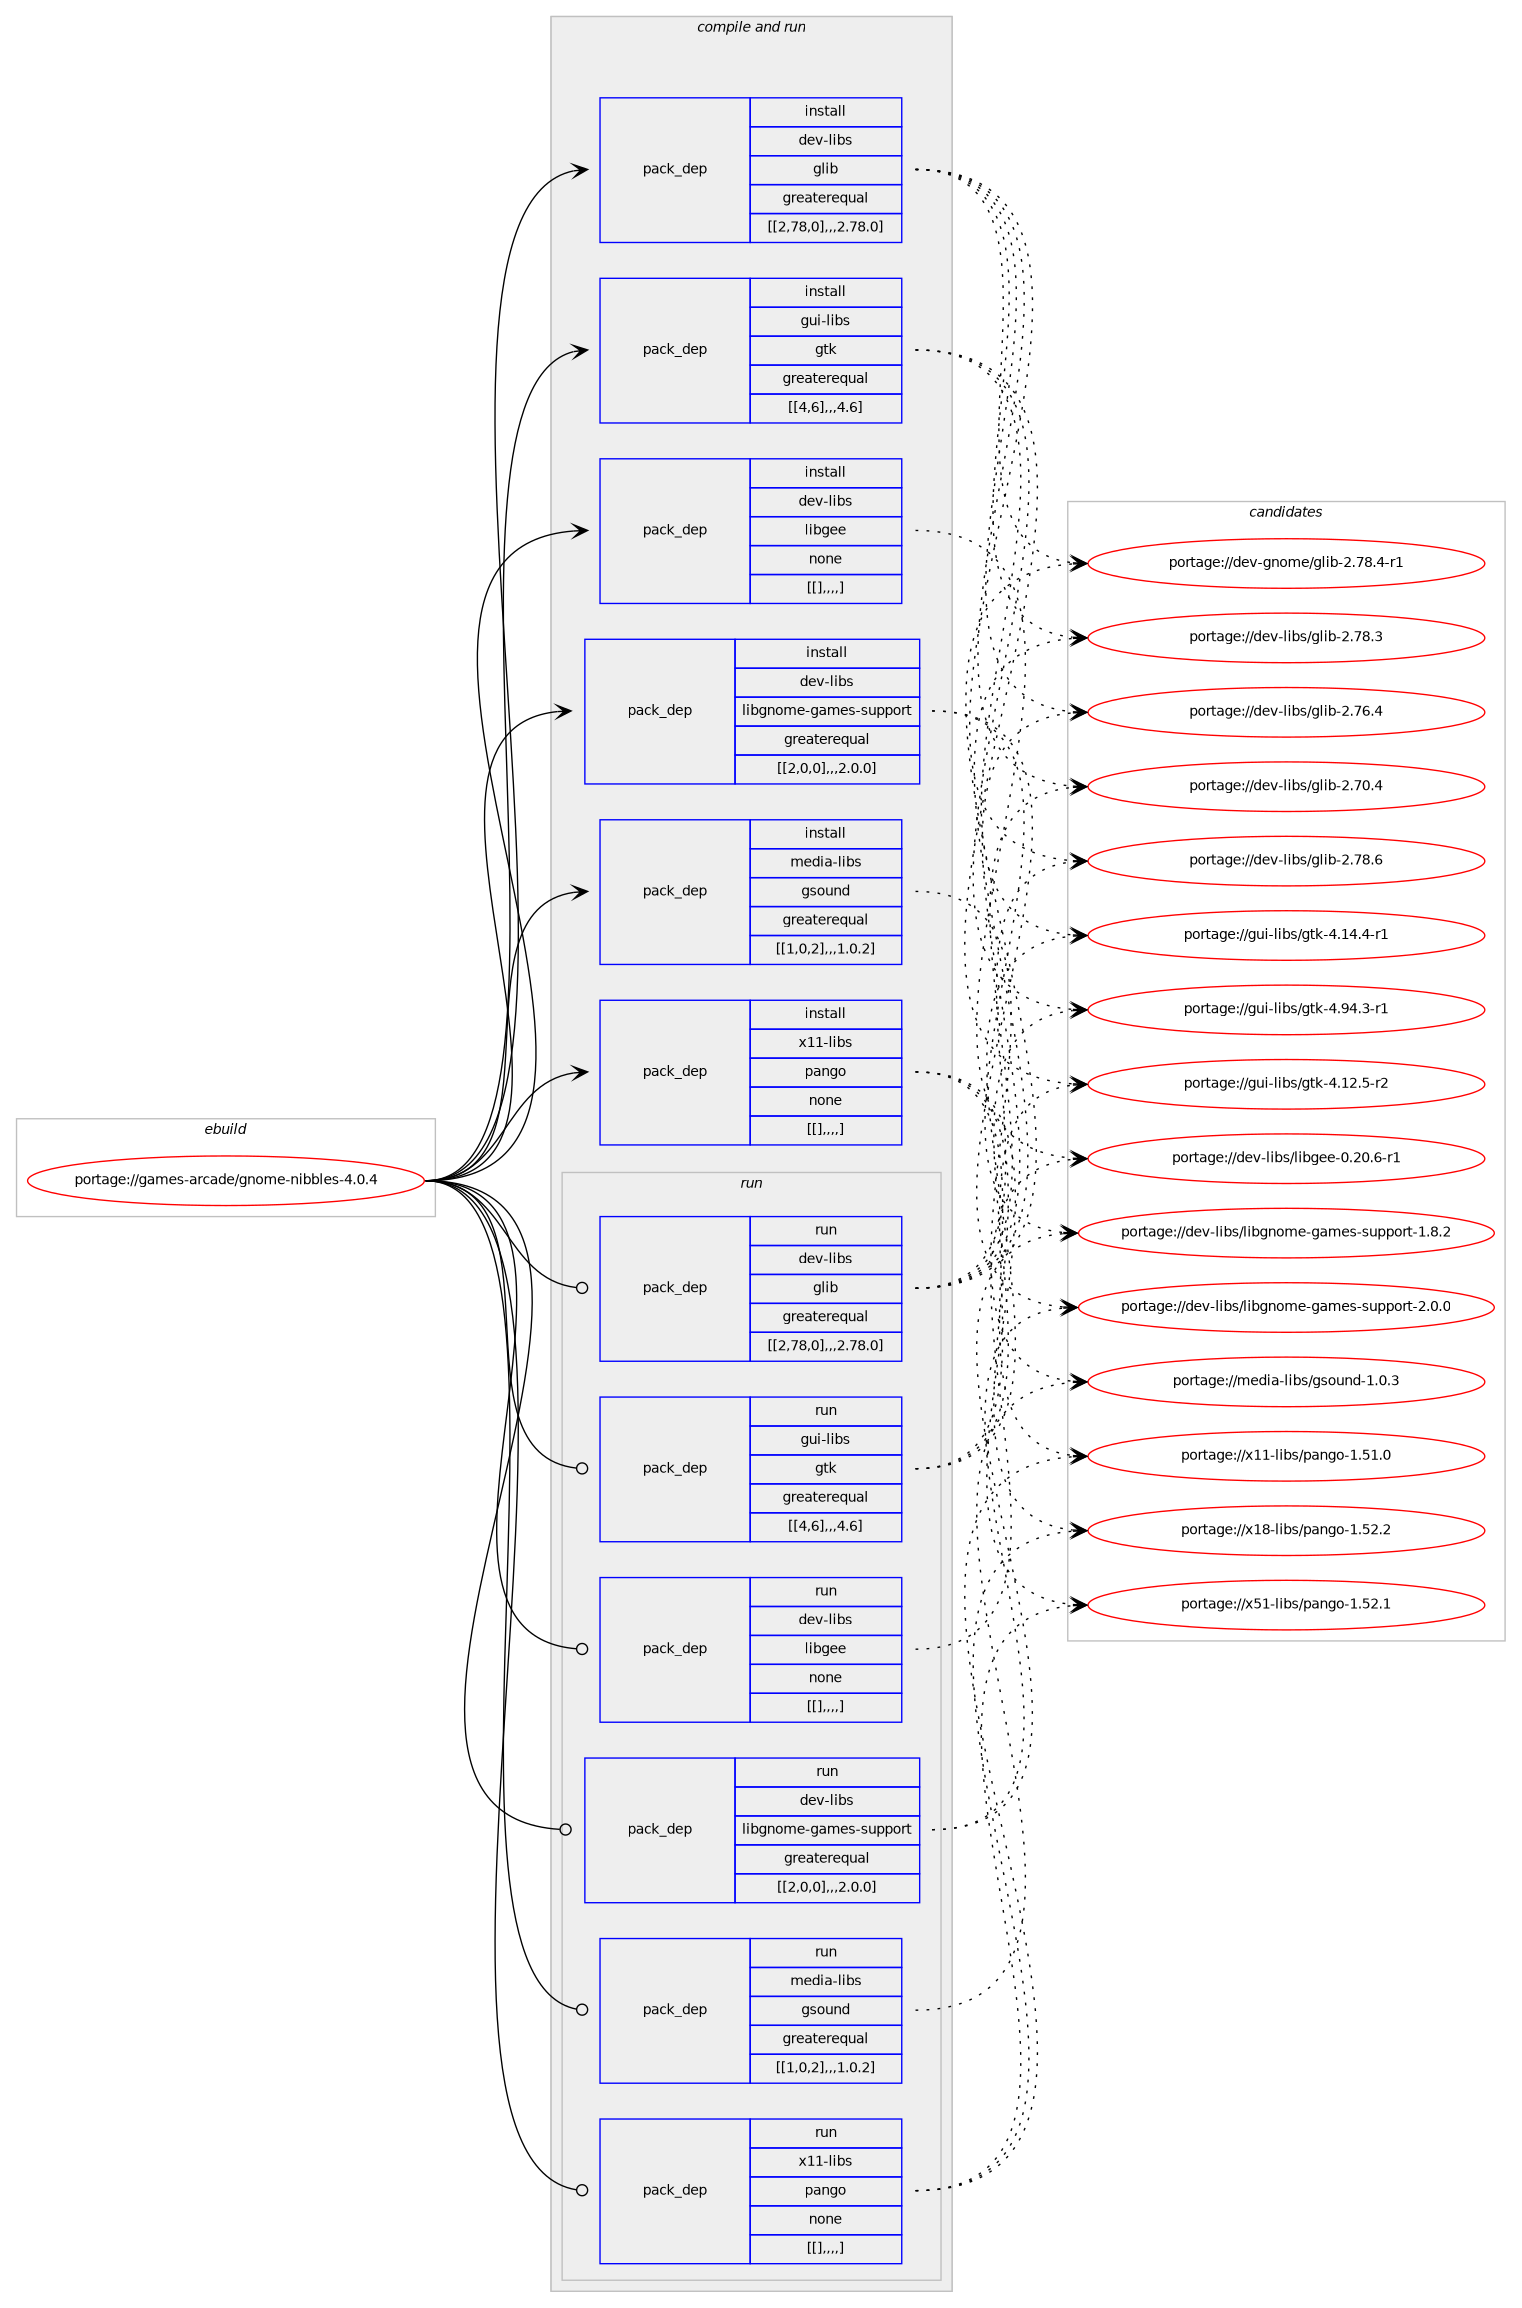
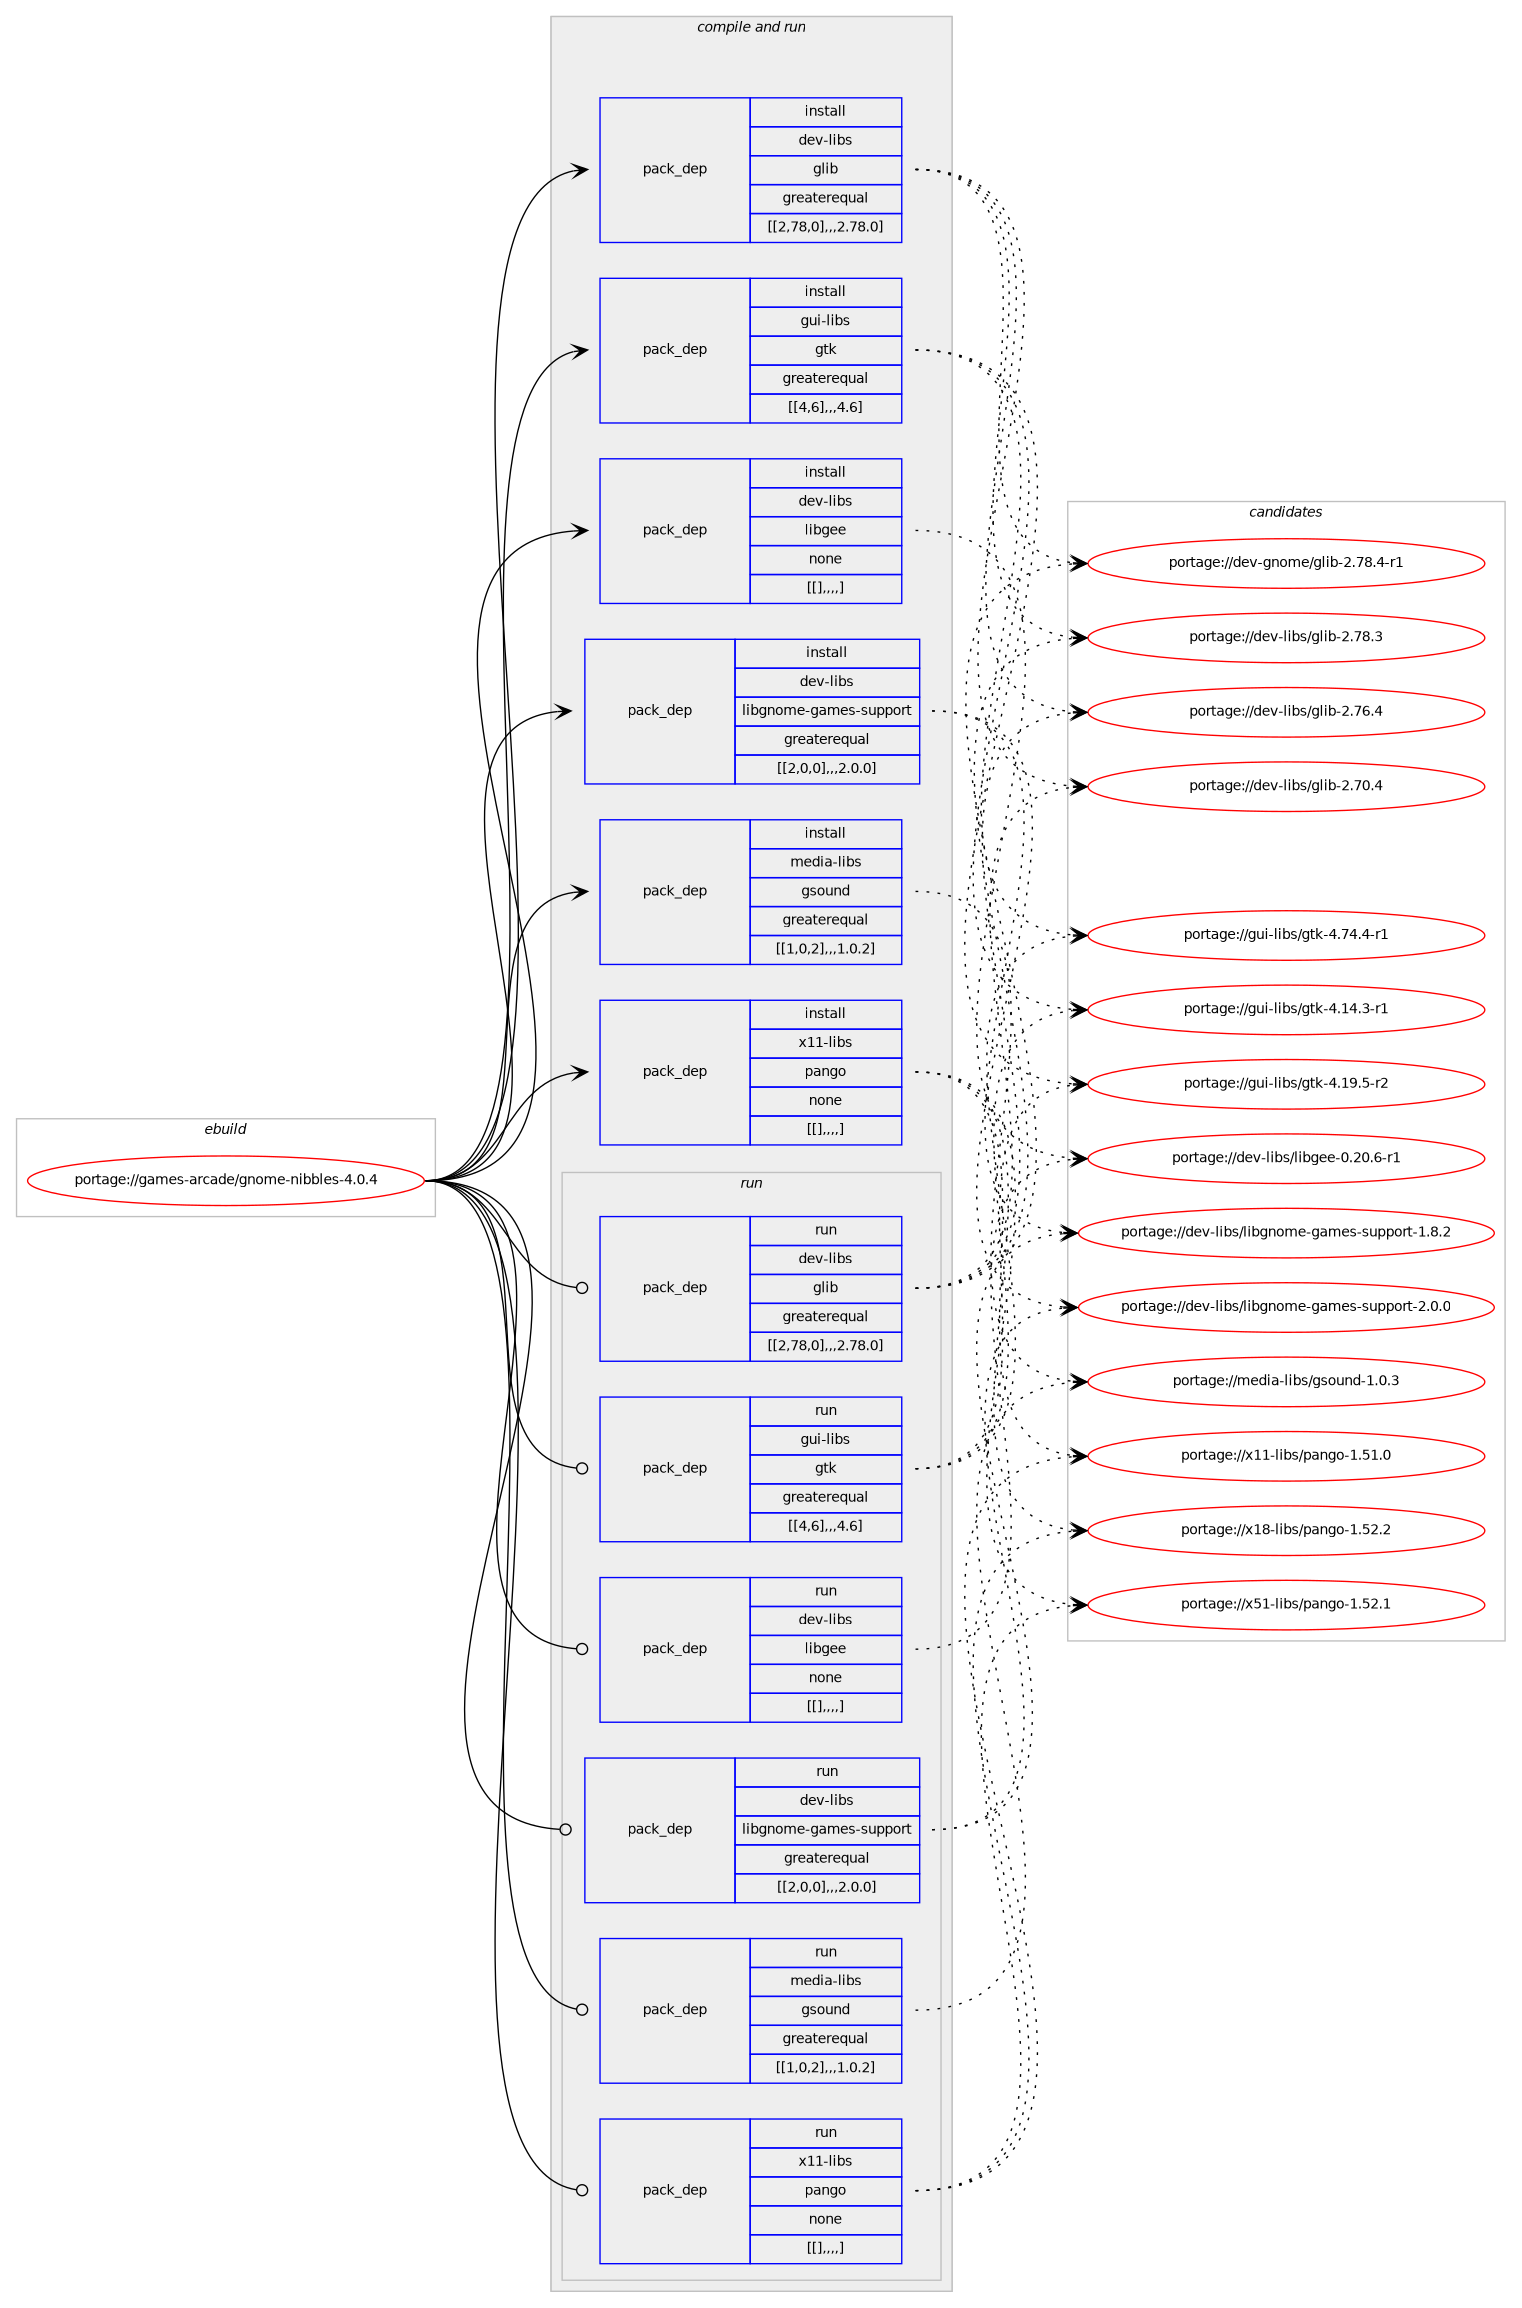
node "portage://dev-libs/glib-2.78.6": removed
node "portage://gui-libs/gtk-4.14.4-r1": label "portage://gui-libs/gtk-4.14.4-r1" -> "portage://gui-libs/gtk-4.74.4-r1"
node "portage://gui-libs/gtk-4.94.3-r1": label "portage://gui-libs/gtk-4.94.3-r1" -> "portage://gui-libs/gtk-4.14.3-r1"
node "portage://gui-libs/gtk-4.12.5-r2": label "portage://gui-libs/gtk-4.12.5-r2" -> "portage://gui-libs/gtk-4.19.5-r2"
